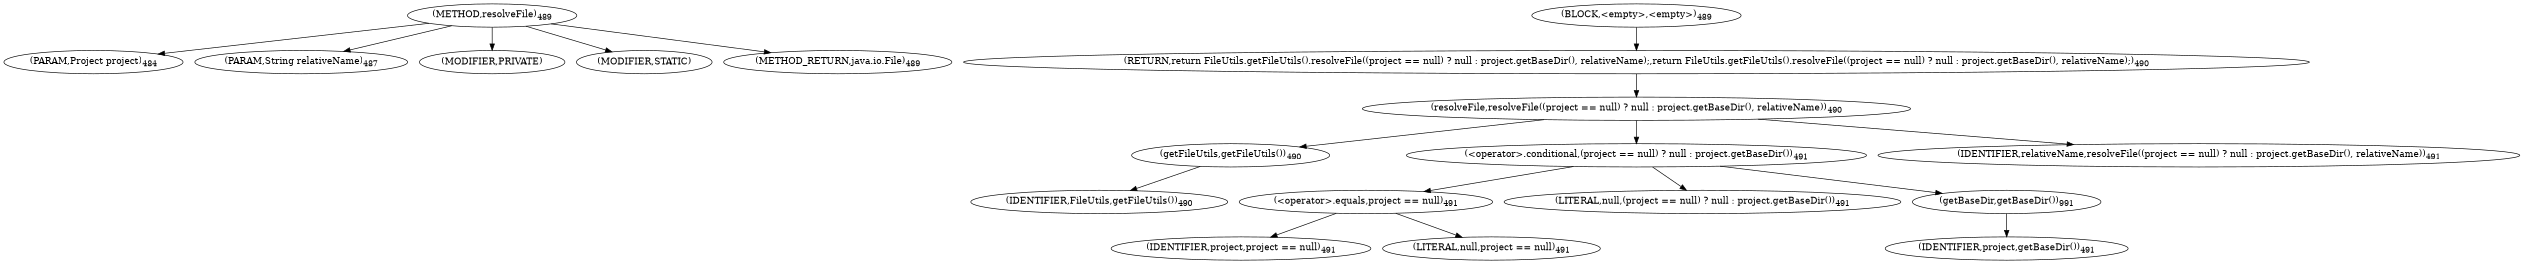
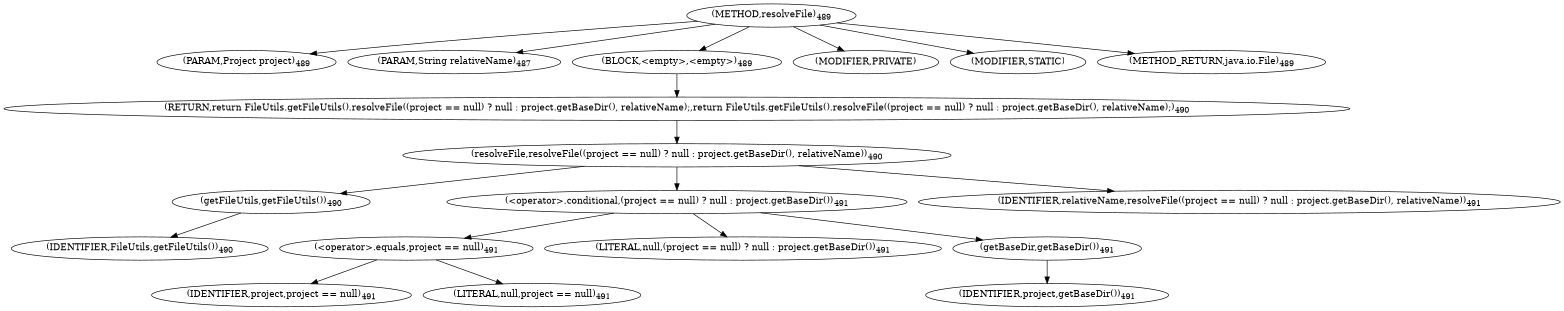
edge "(METHOD,resolveFile)" -> "(BLOCK,<empty>,<empty>)": added
node "(PARAM,Project project)": text "484" -> "489"
node "(getBaseDir,getBaseDir())": text "991" -> "491"
